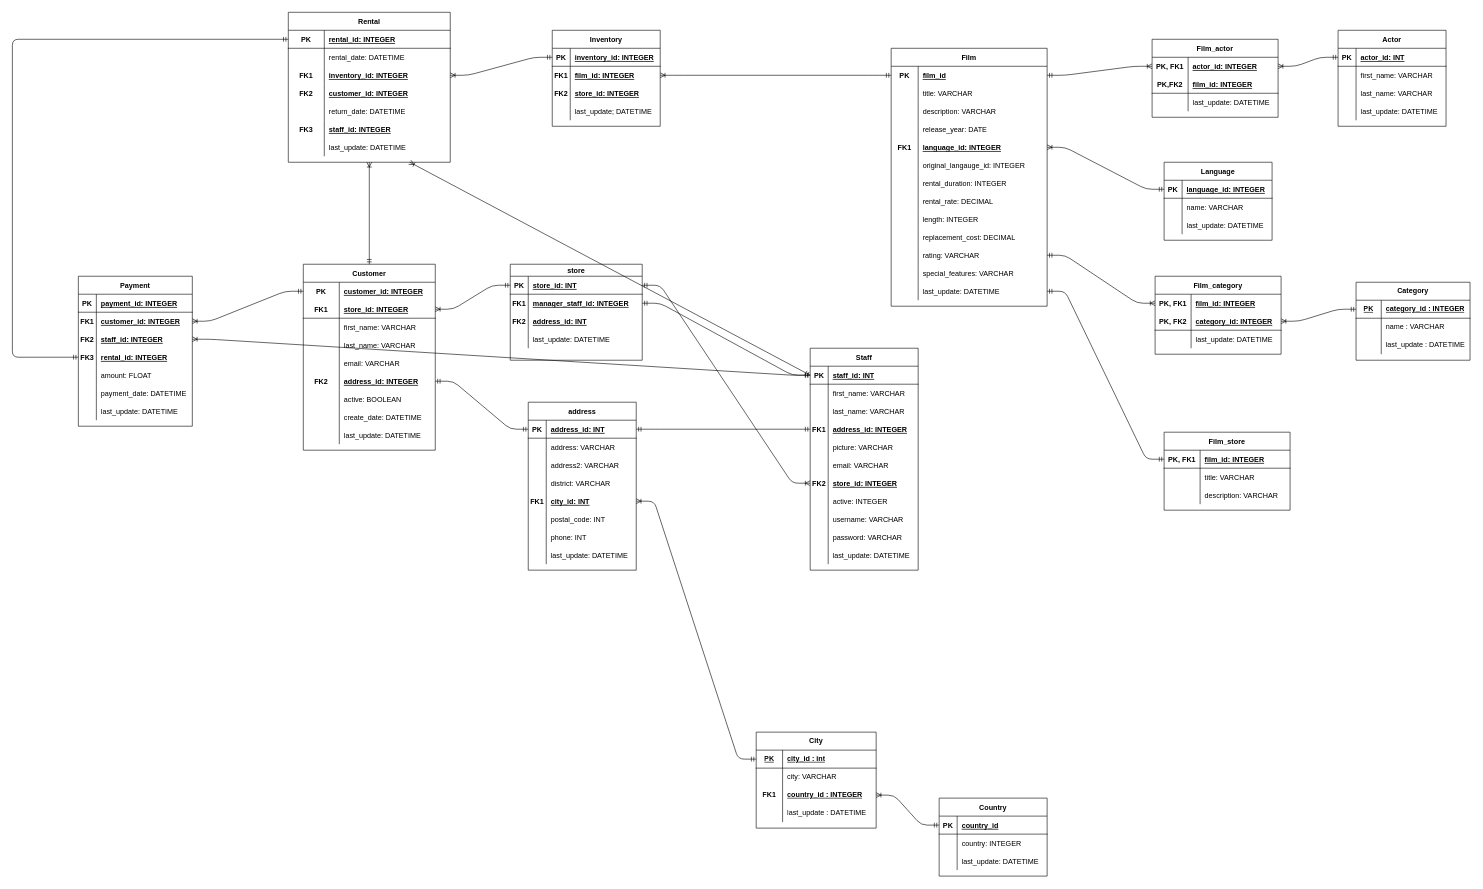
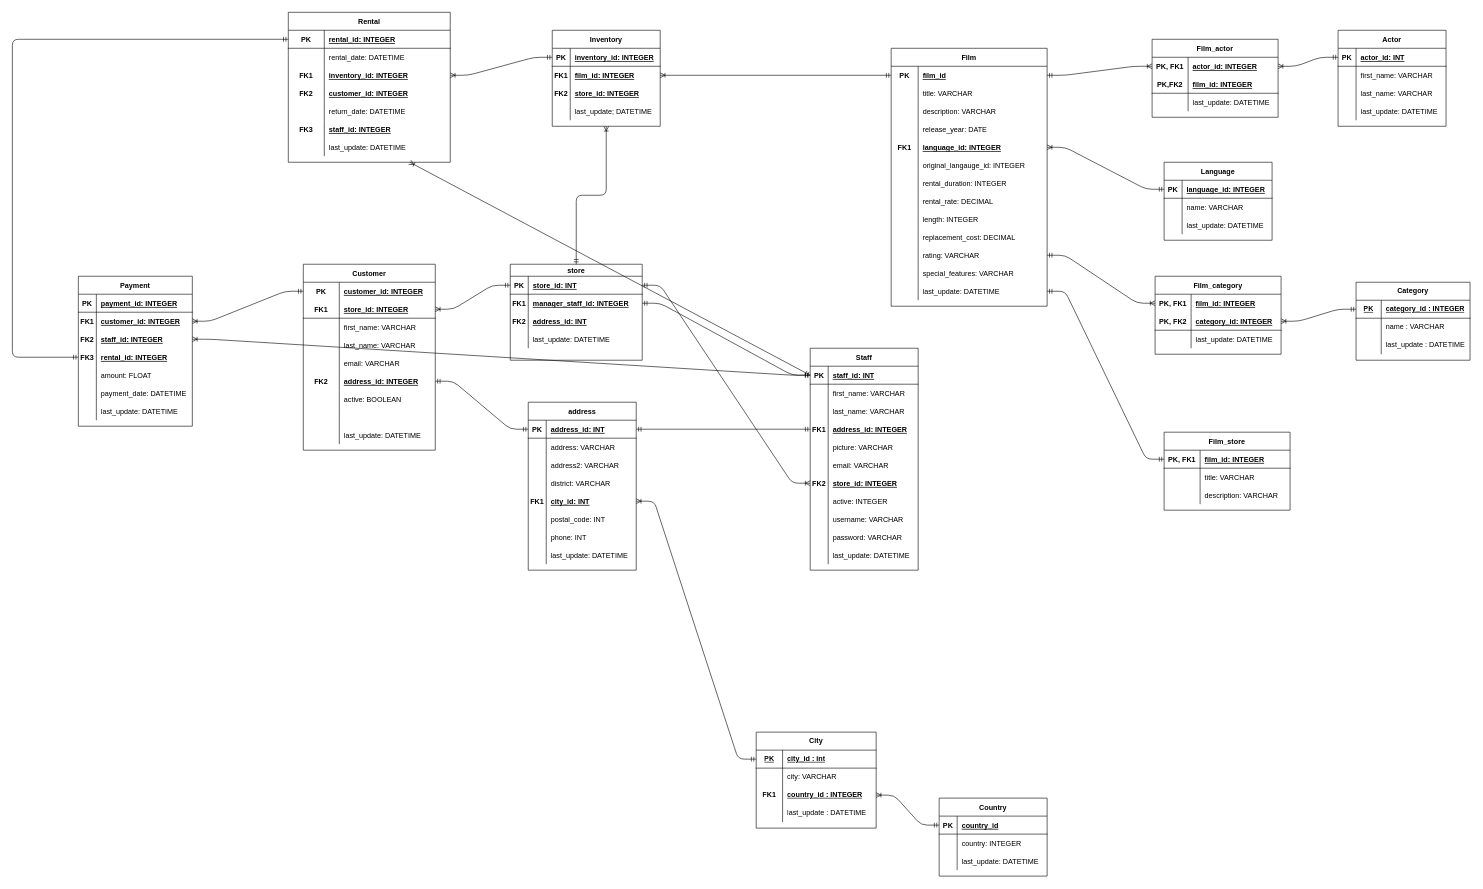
edge "Rental" -- "Customer": removed
edge "Inventory" -- "store": added
node "create_date: DATETIME": removed
